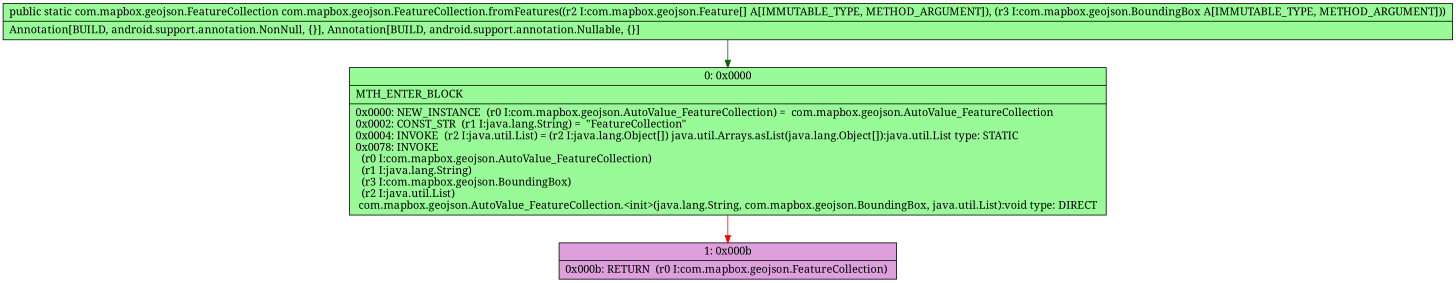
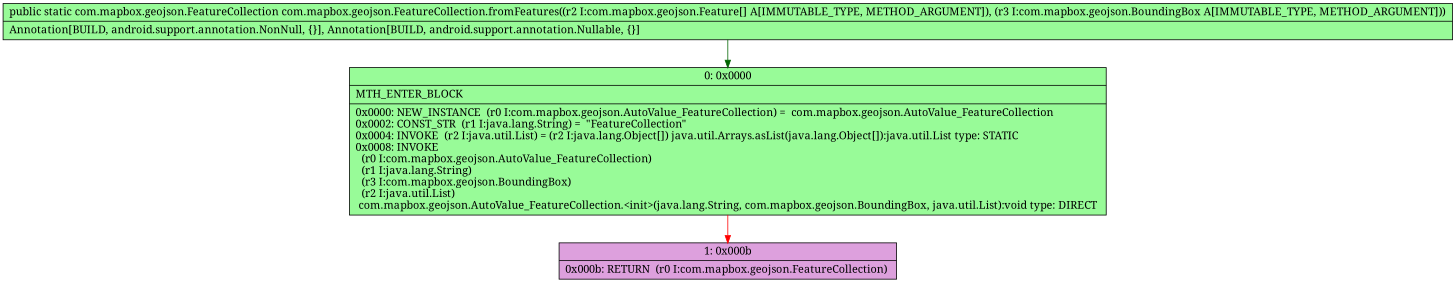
node "0: 0x0000": text "0x0078: INVOKE" -> "0x0008: INVOKE"
